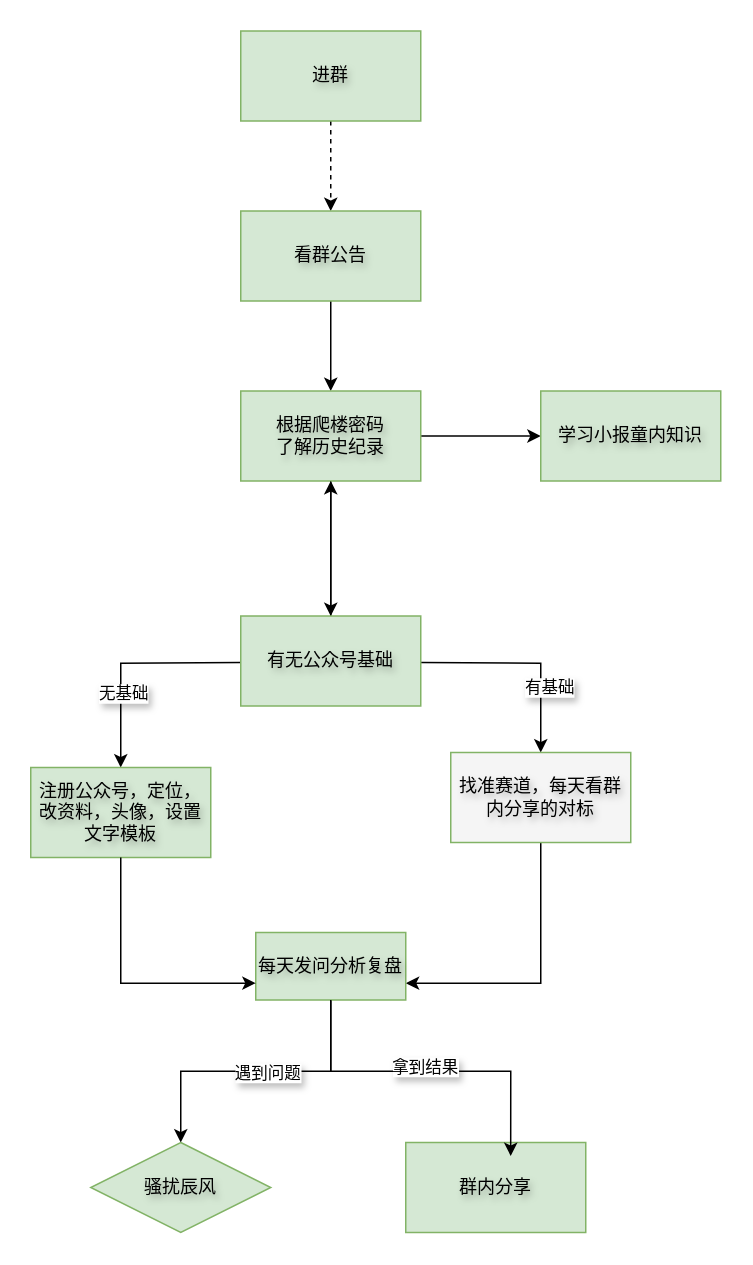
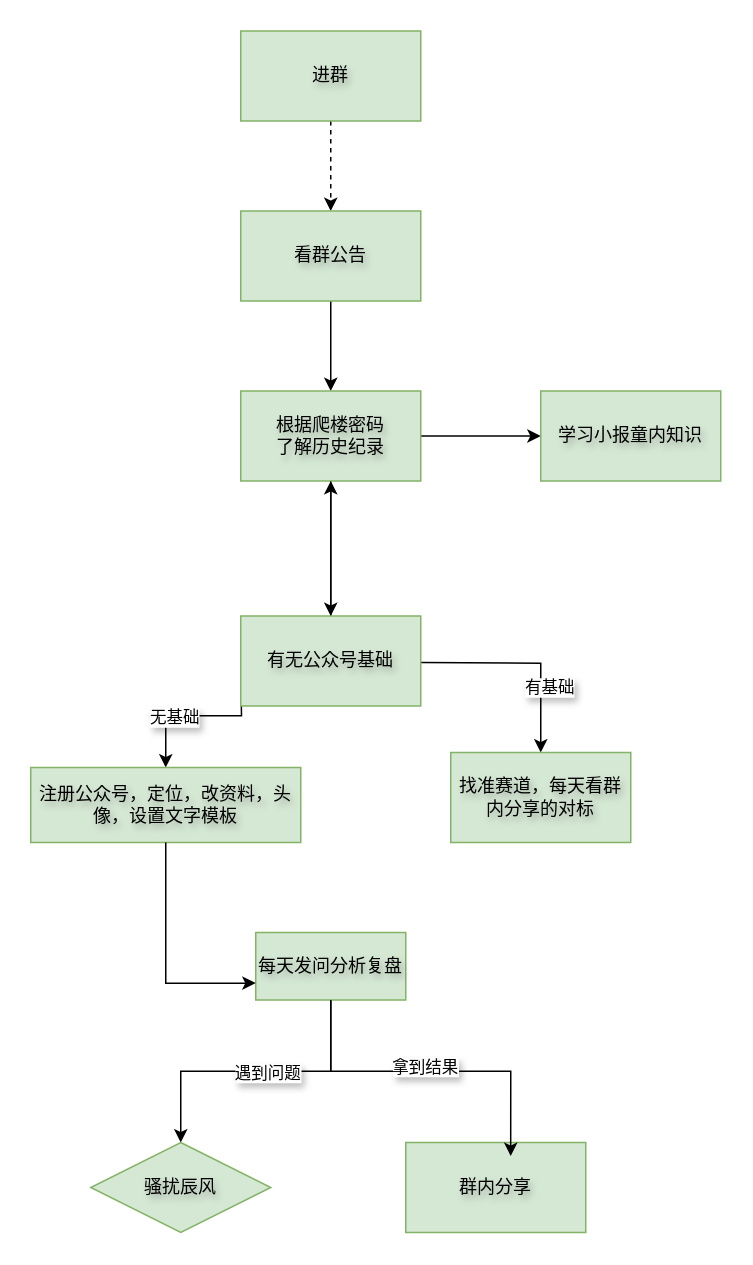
node "找准赛道，每天看群内分享的对标": fillcolor #f5f5f5 -> #d5e8d4
node "注册公众号，定位，改资料，头像，设置文字模板": size 180x90 -> 270x75
edge "找准赛道，每天看群内分享的对标" -> "每天发问分析复盘": removed
